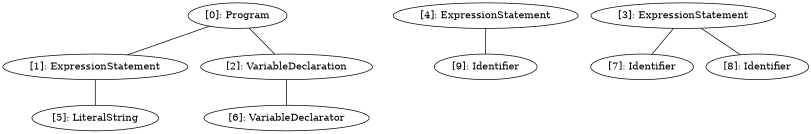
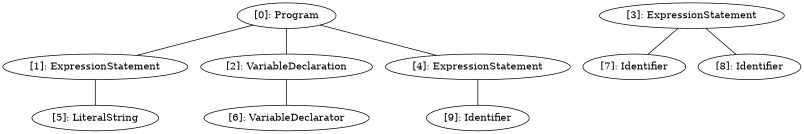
edge "[0]: Program" -- "[4]: ExpressionStatement": added
